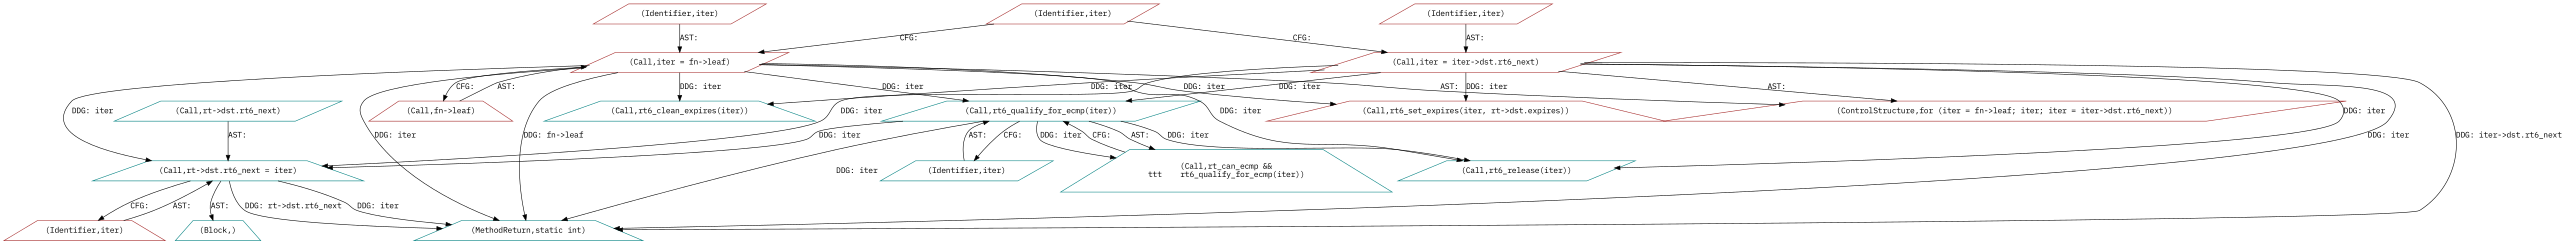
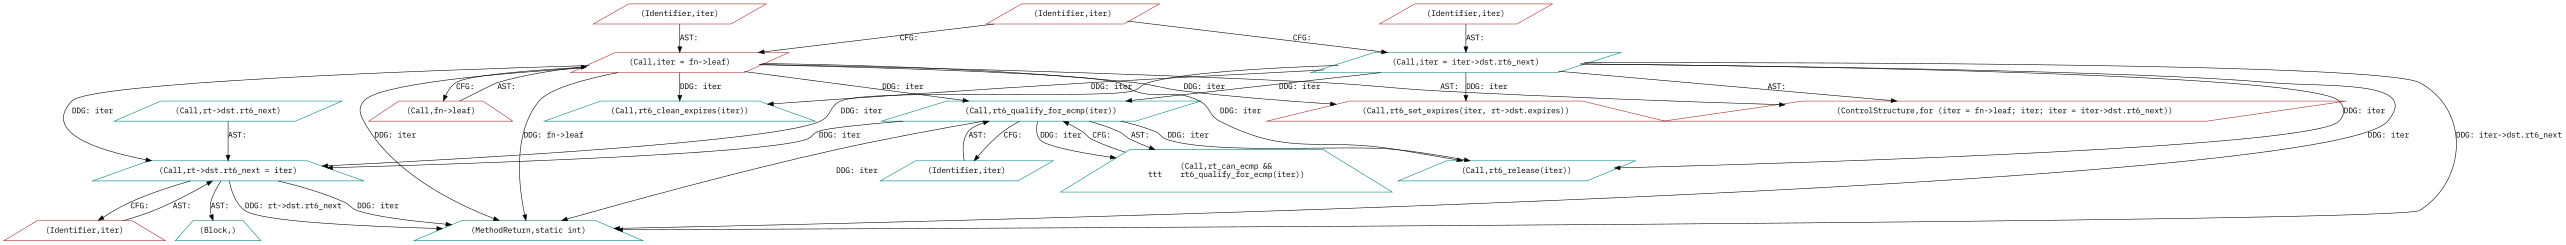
node "(Call,iter = iter->dst.rt6_next)": color brown -> teal
